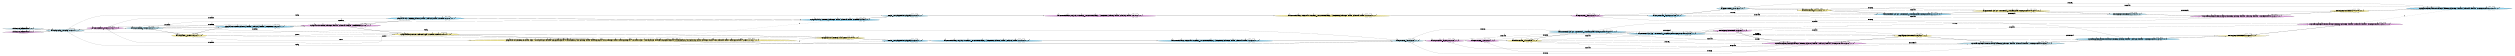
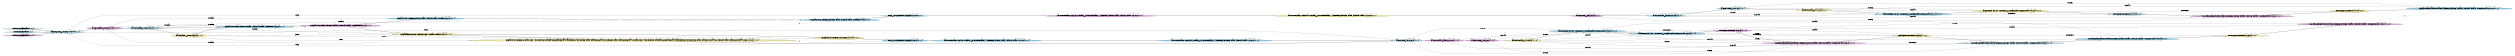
node "shouldUseSinkSpecificSerializers['0', '0', '1']": added
